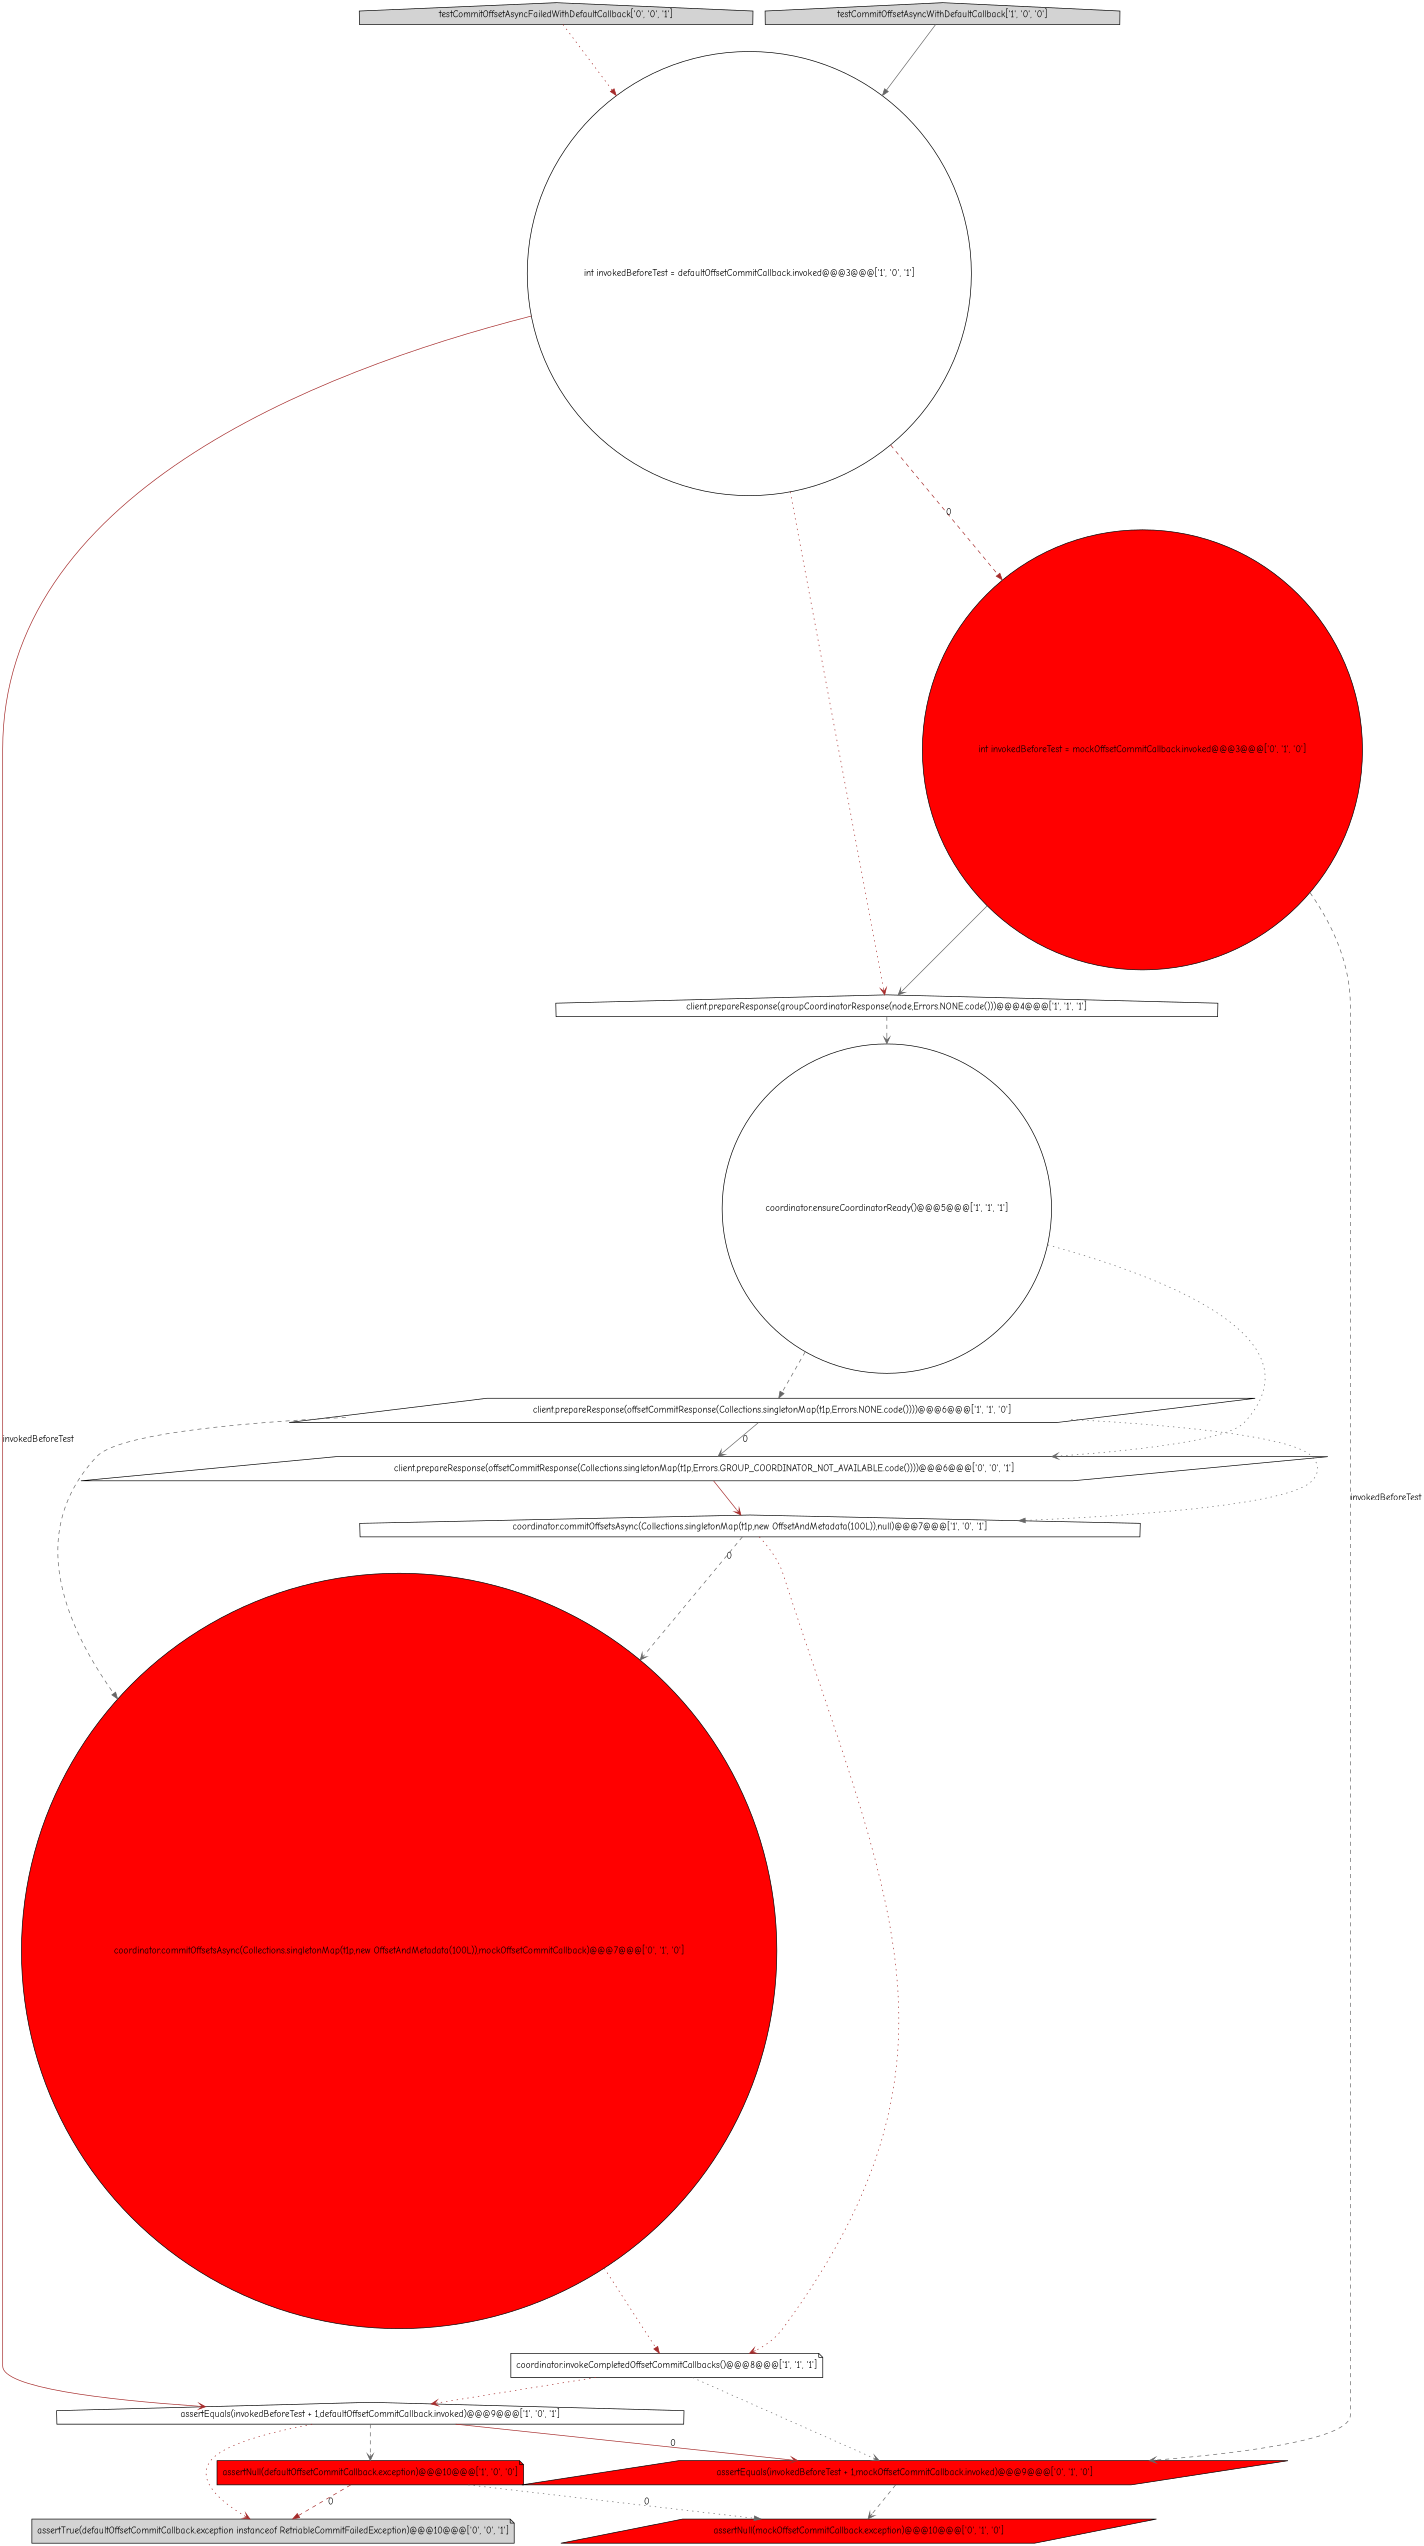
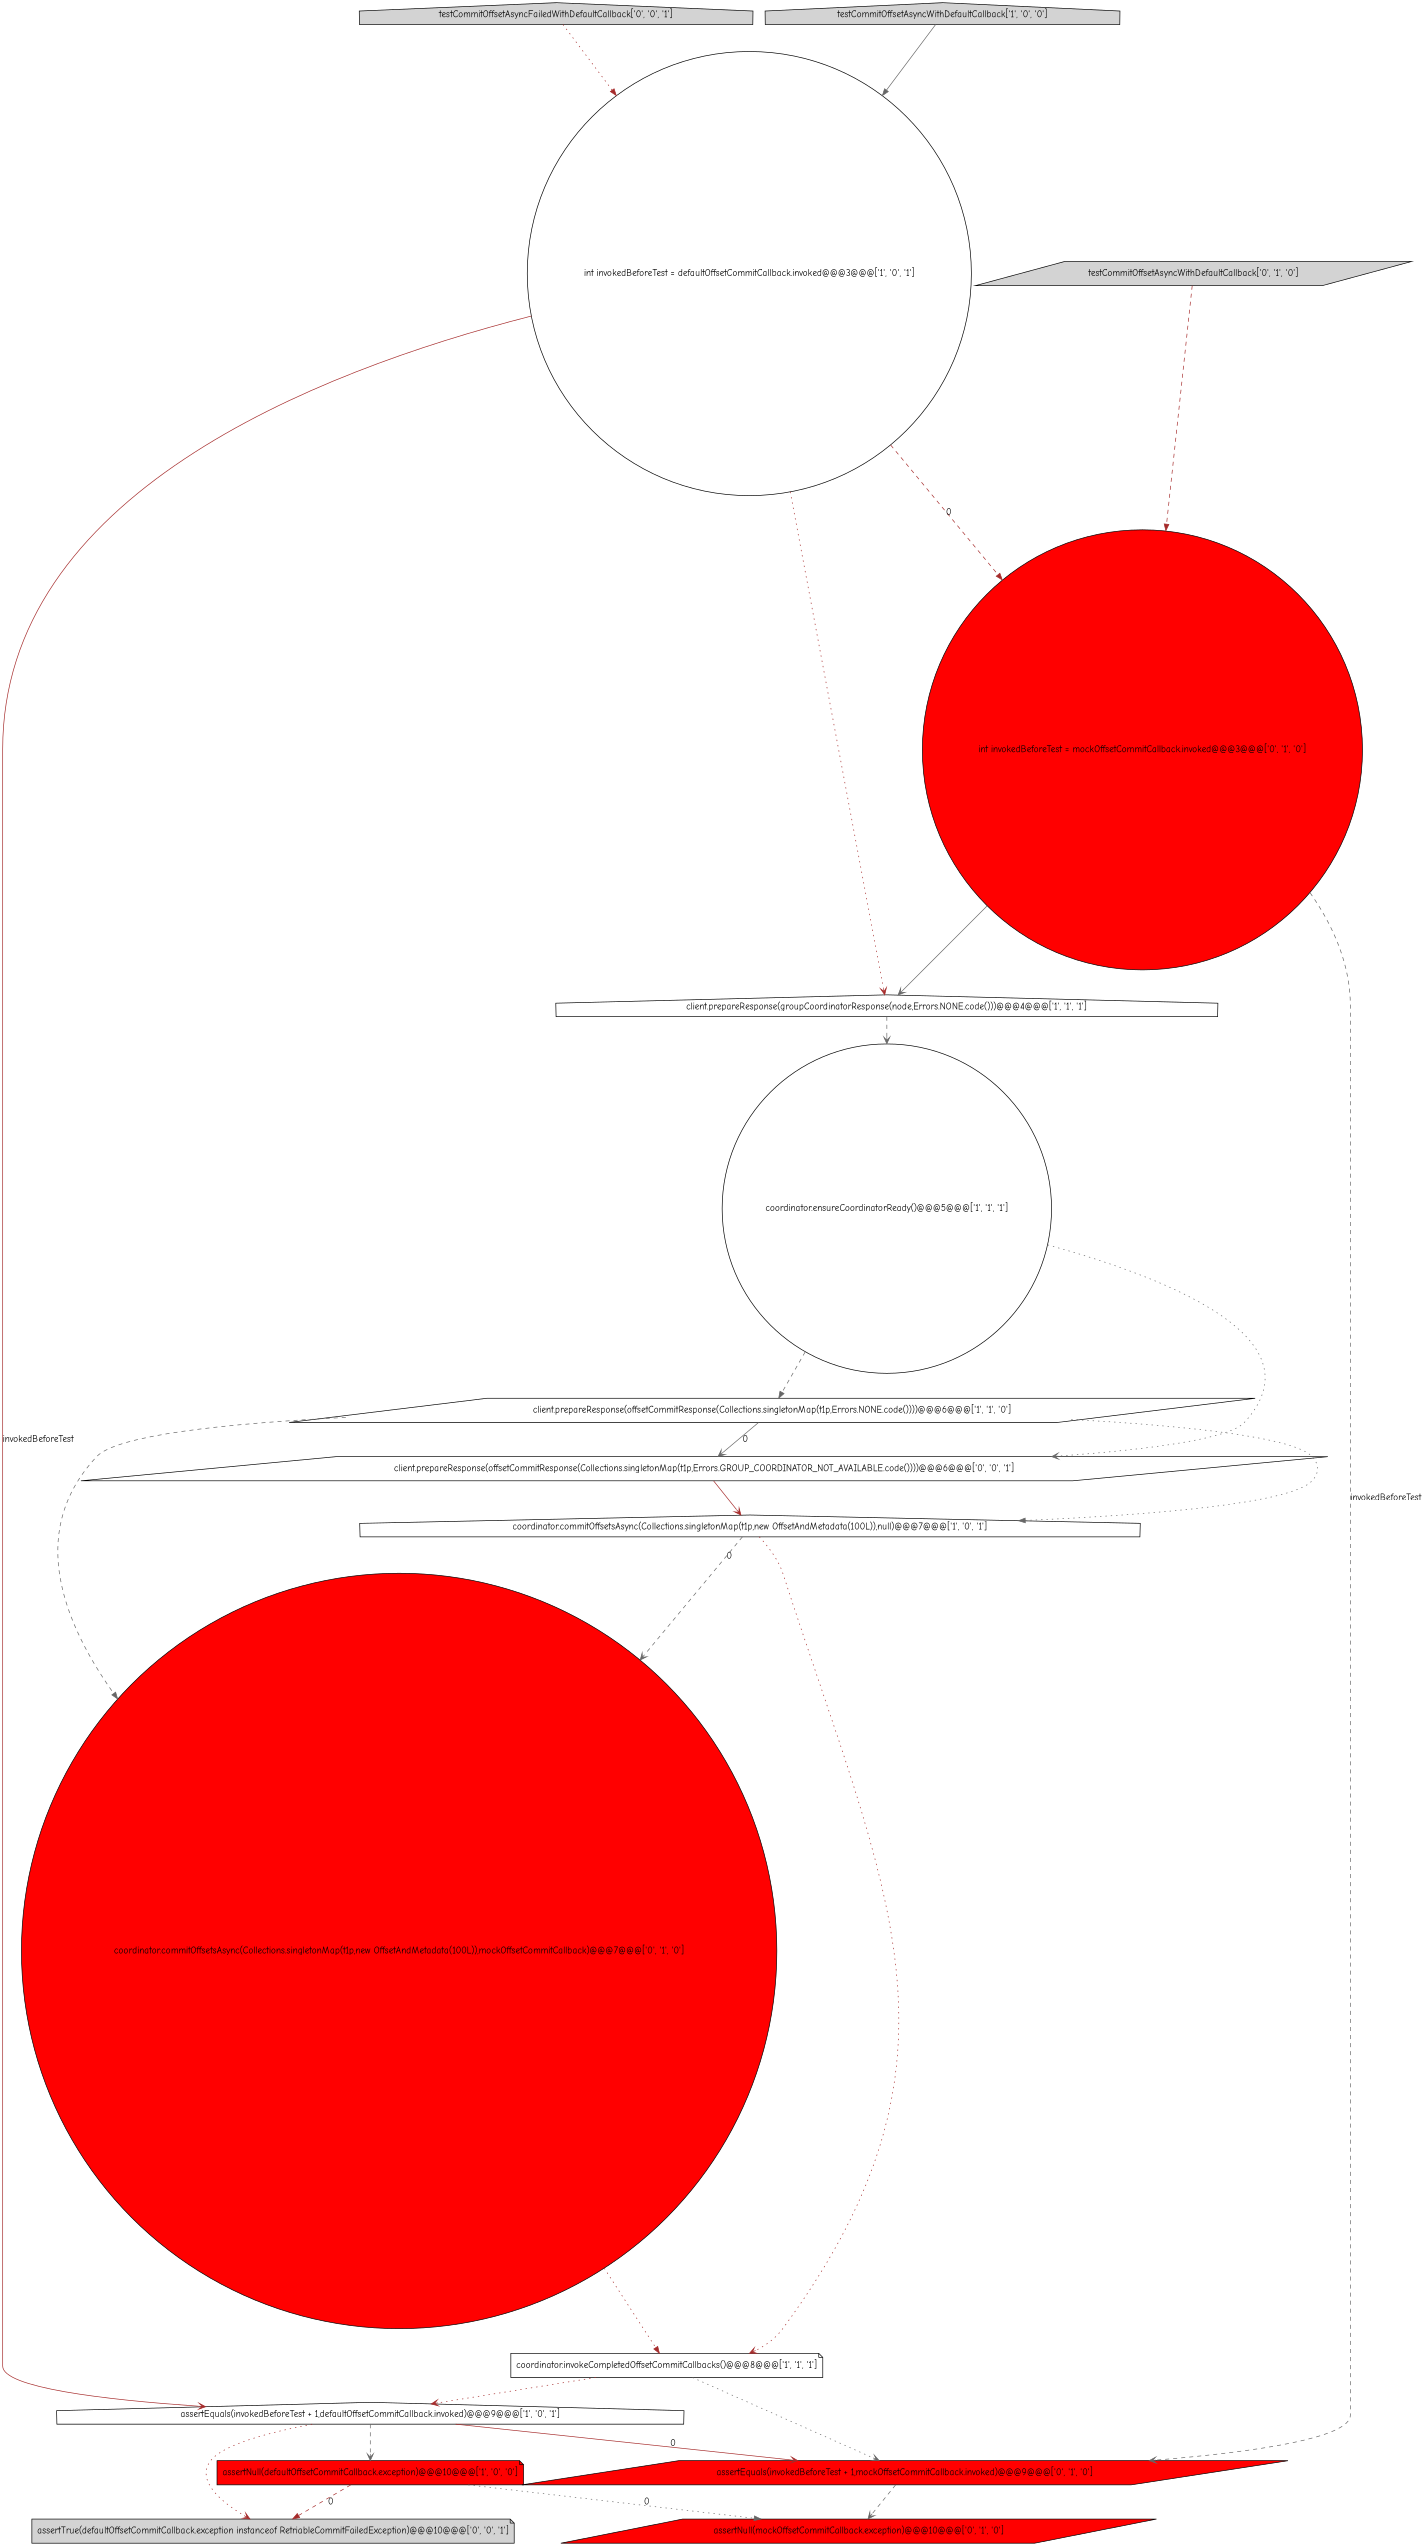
node "testCommitOffsetAsyncWithDefaultCallback['0', '1', '0']": added
